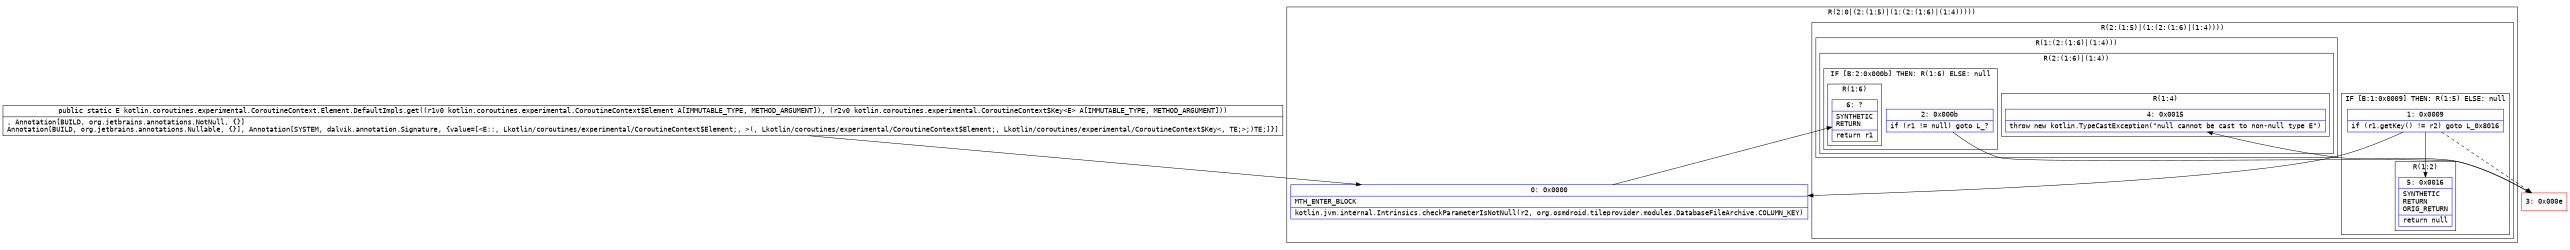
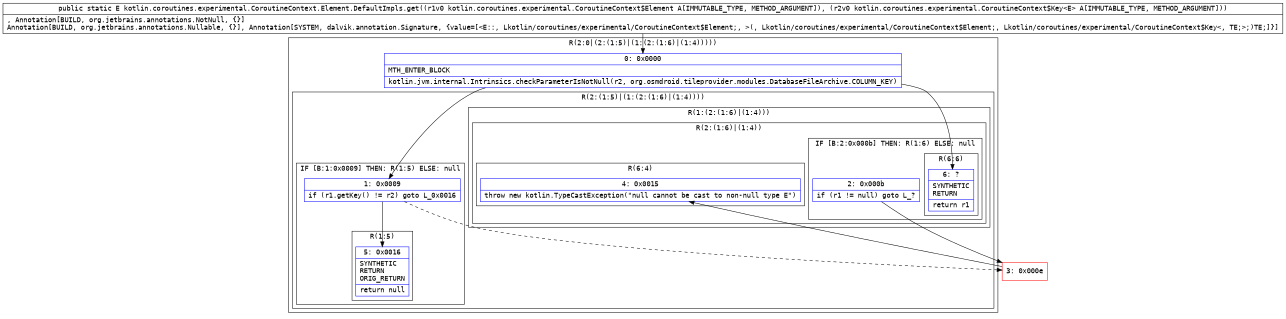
cluster "R(1:6)": label "R(1:6)" -> "R(6:6)"
cluster "R(1:4)": label "R(1:4)" -> "R(6:4)"
node "1: 0x0009": text "if (r1.getKey() != r2) goto L_0x8016" -> "if (r1.getKey() != r2) goto L_0x0016"
cluster "R(1:2)": label "R(1:2)" -> "R(1:5)"
edge "1: 0x0009" -> "0: 0x0000": reversed
